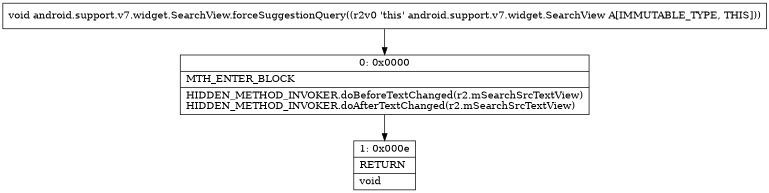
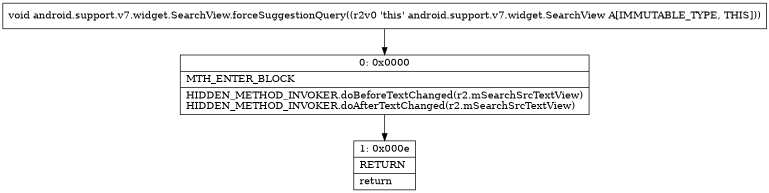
node "1: 0x000e": text "void" -> "return"
